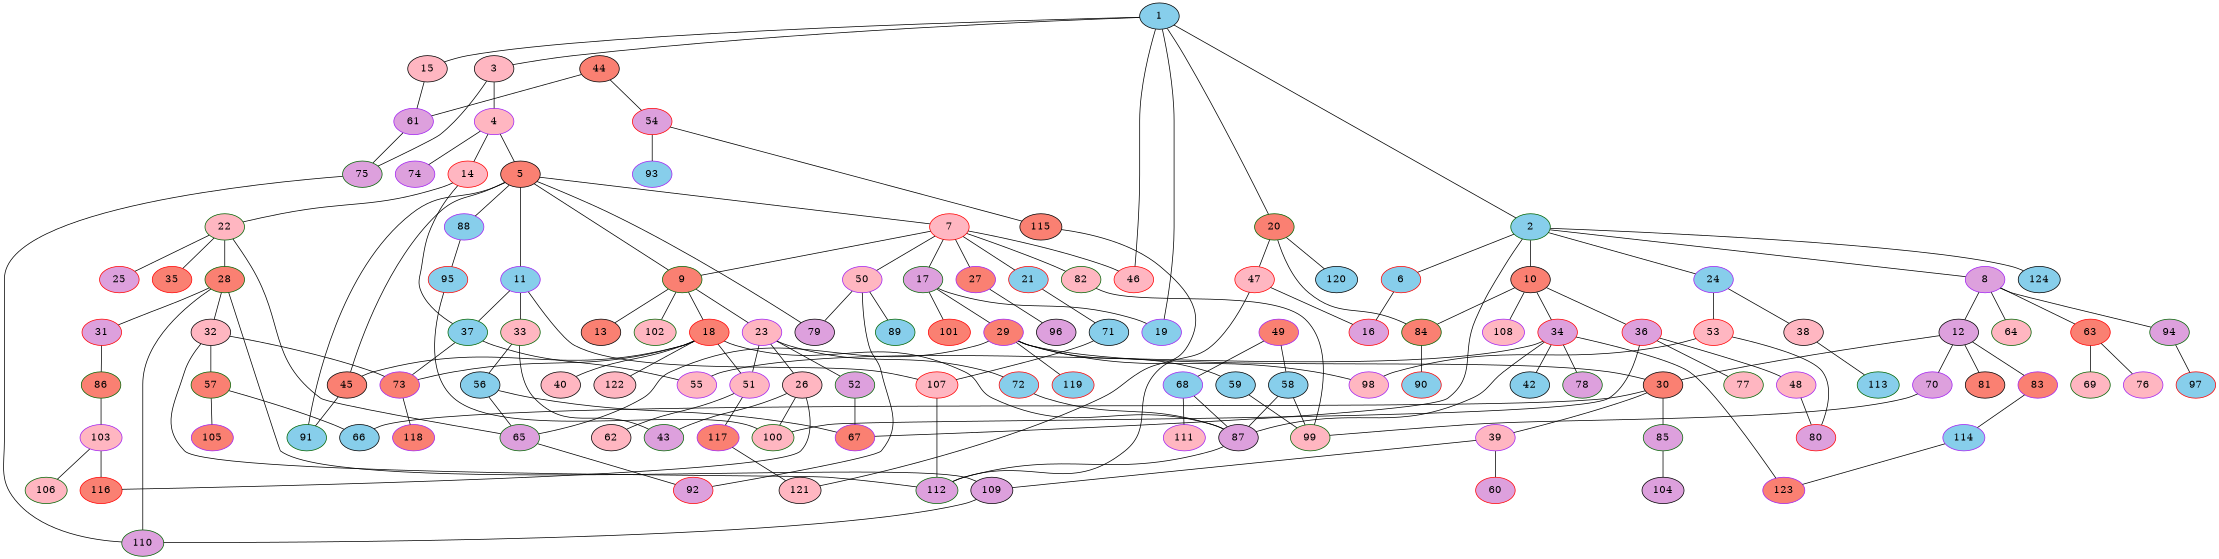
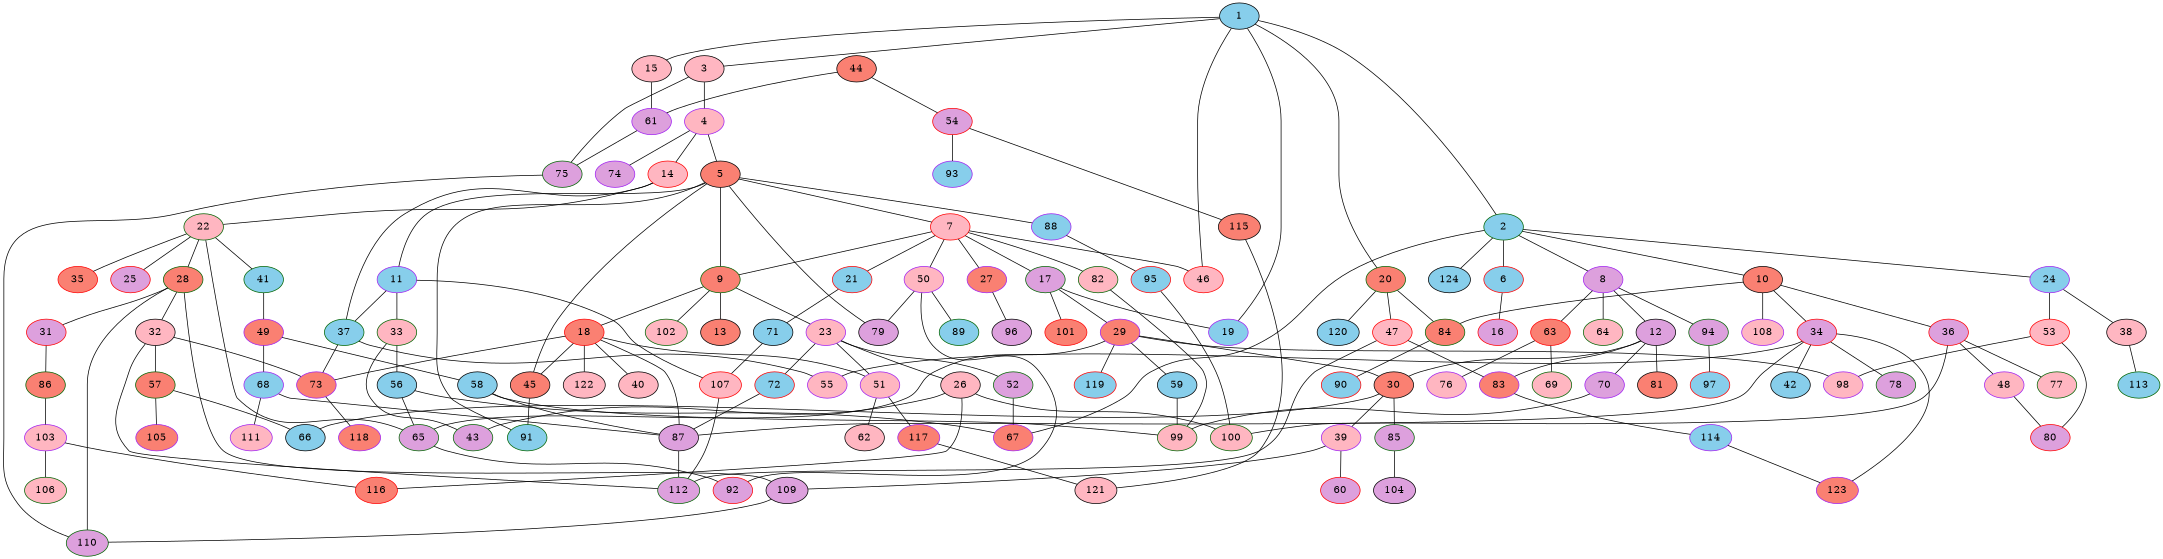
node "41": added
edge "47" -- "16": now "47" -- "83"
